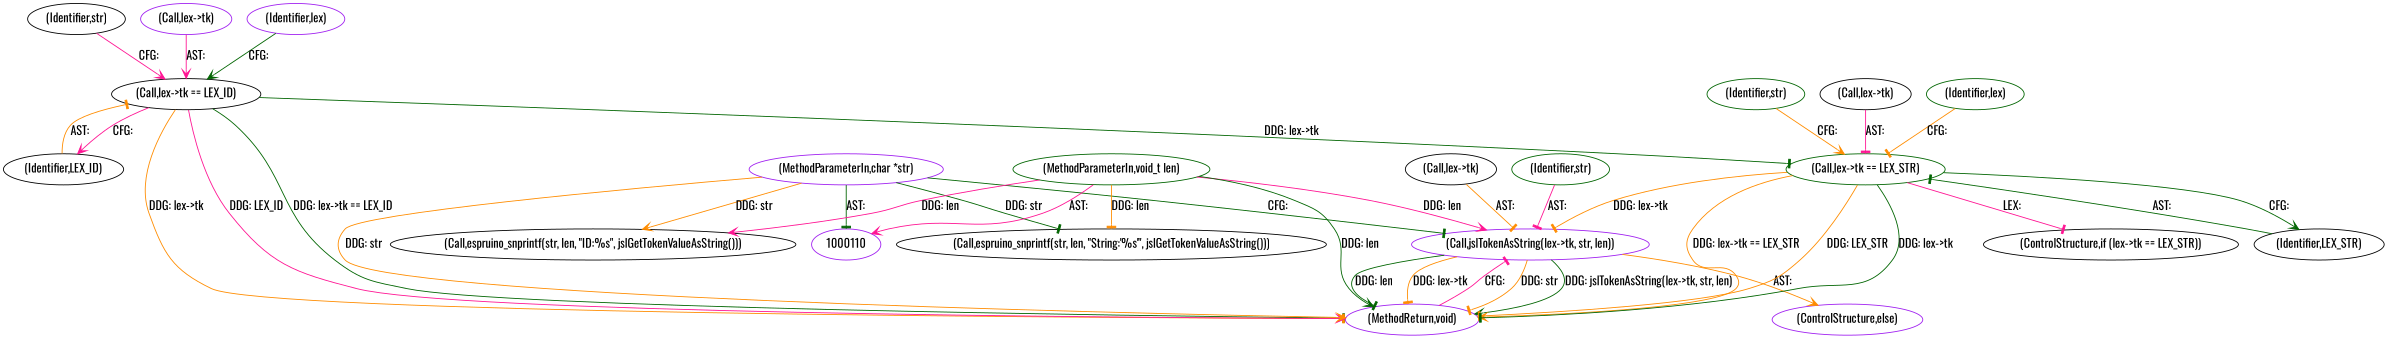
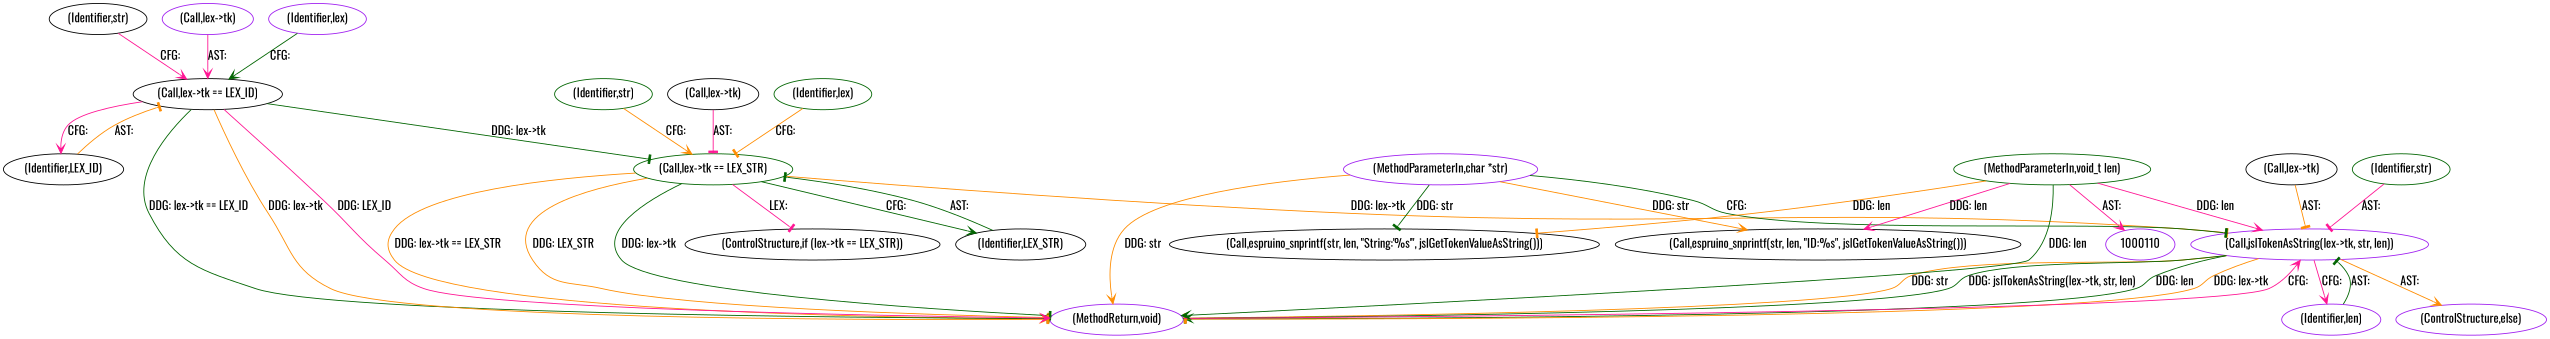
edge "(MethodParameterIn,char *str)" -> "1000110": removed, label "AST:"
edge "(MethodReturn,void)" -> "(Call,jslTokenAsString(lex->tk, str, len))": arrowhead tee -> vee
node "(Identifier,len)": added
